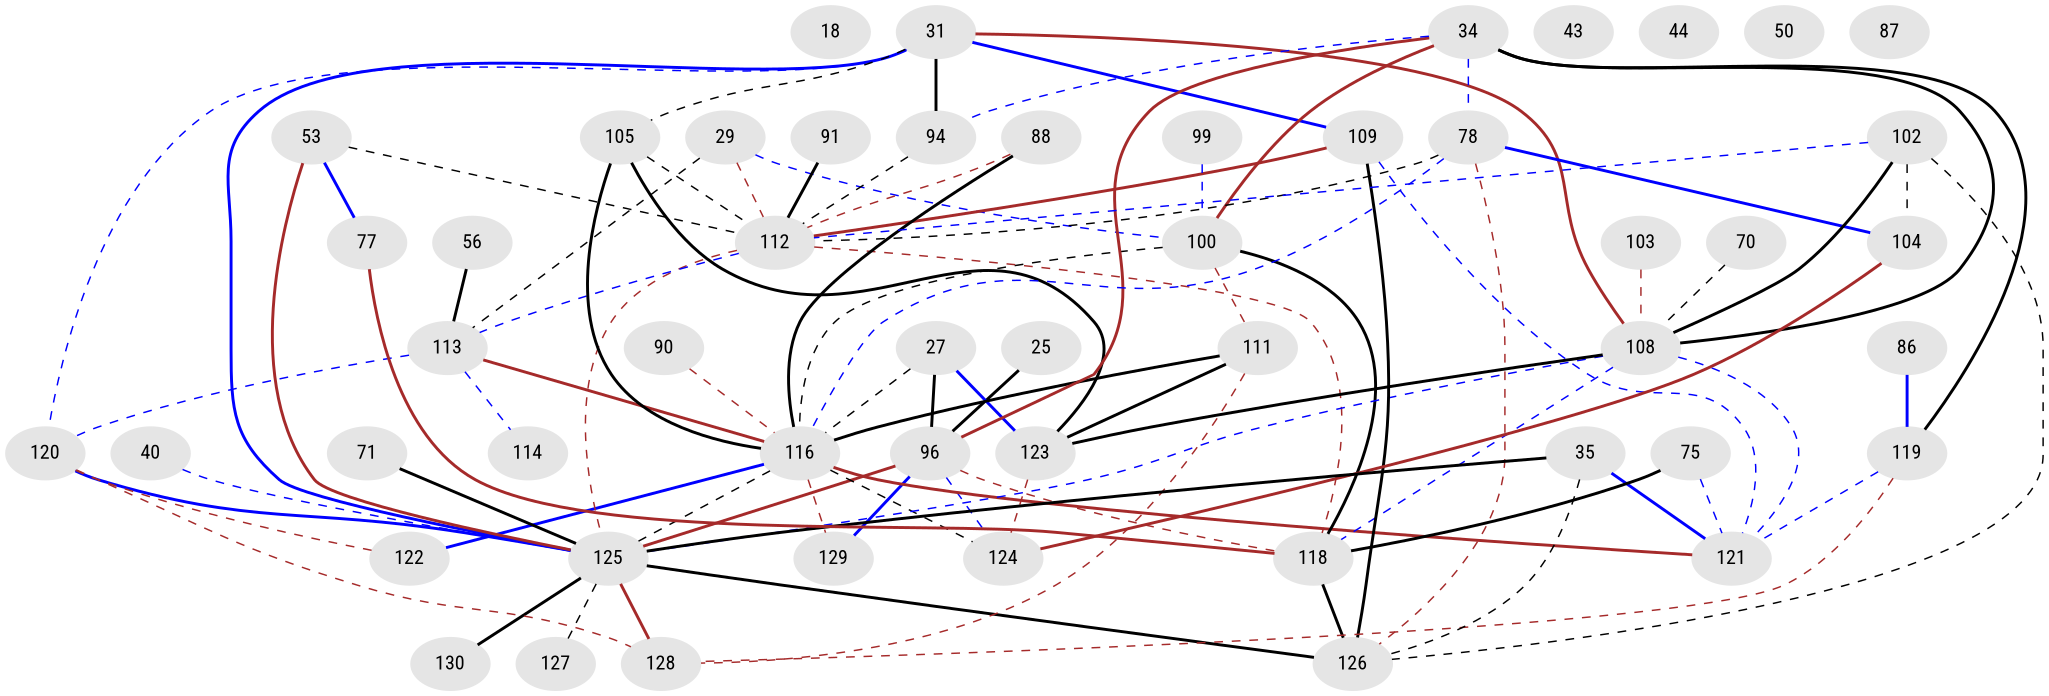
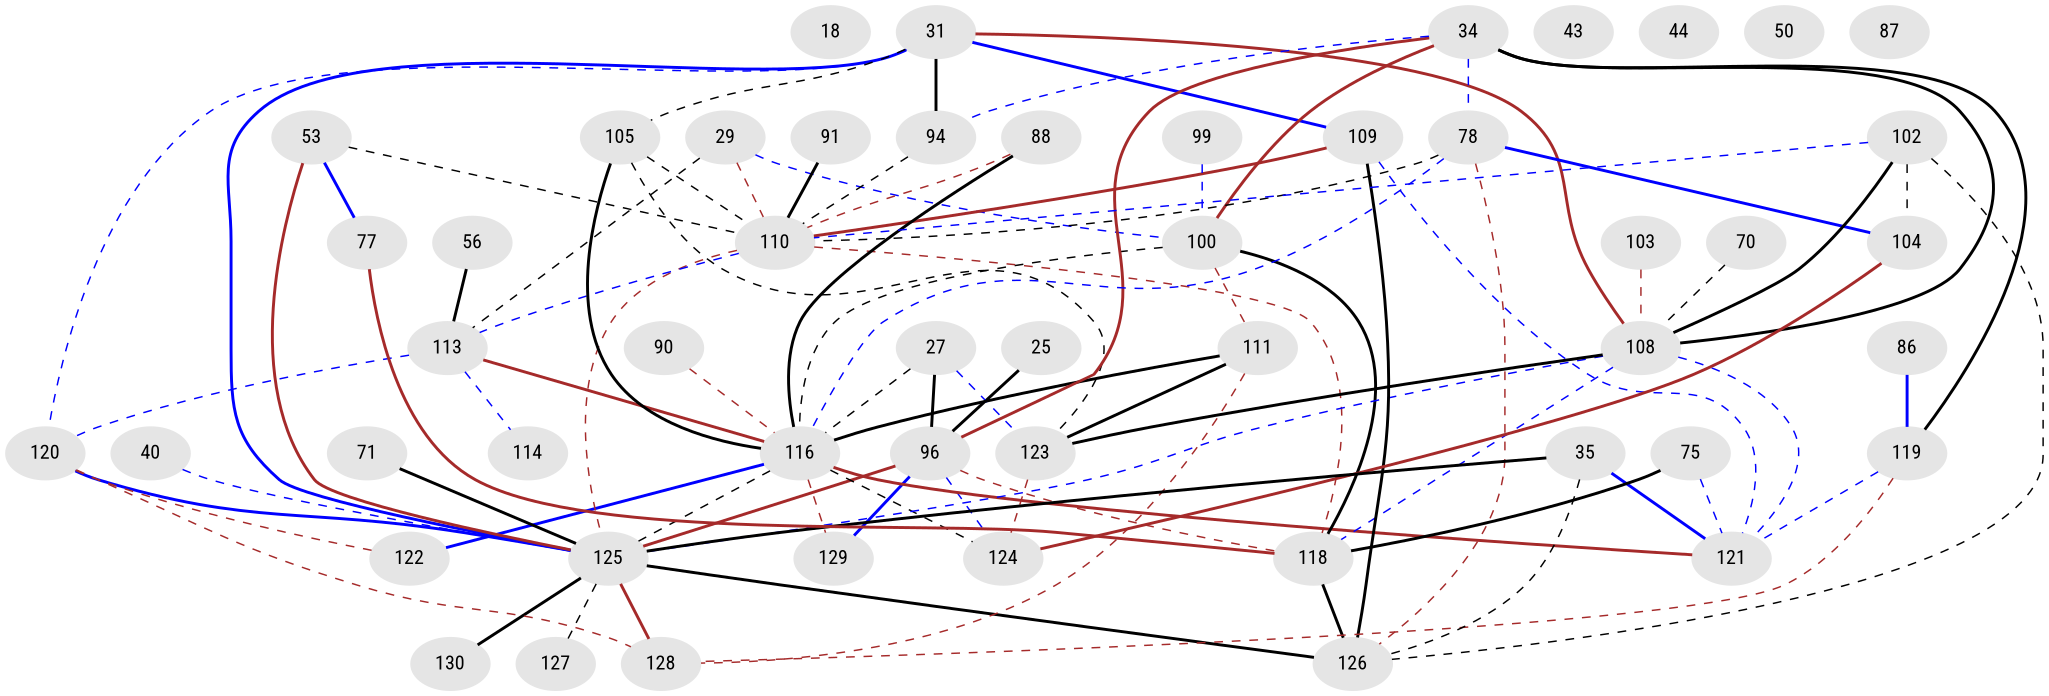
node "112": label "112" -> "110"
edge "105" -- "123": style bold -> dashed
edge "27" -- "123": style bold -> dashed
